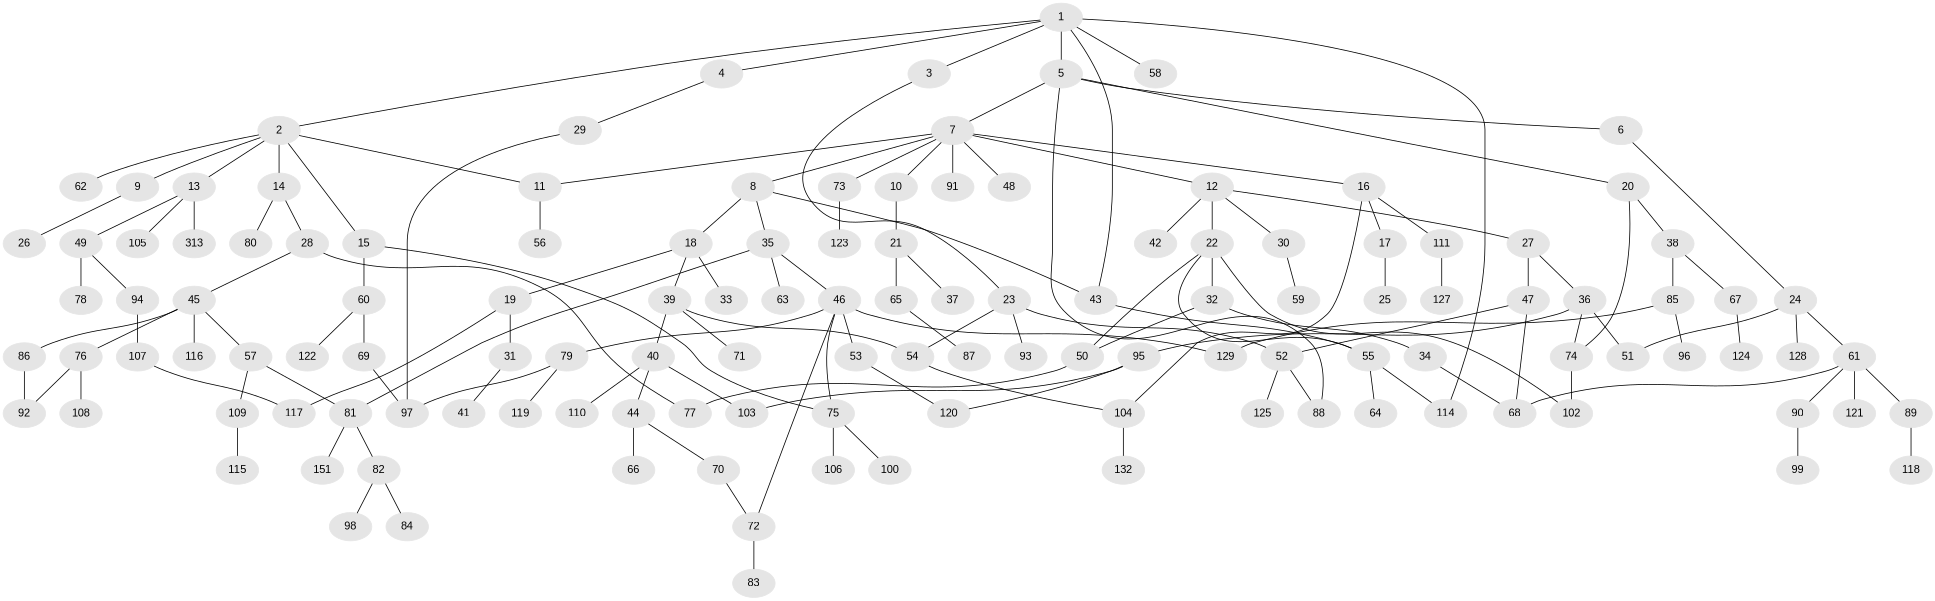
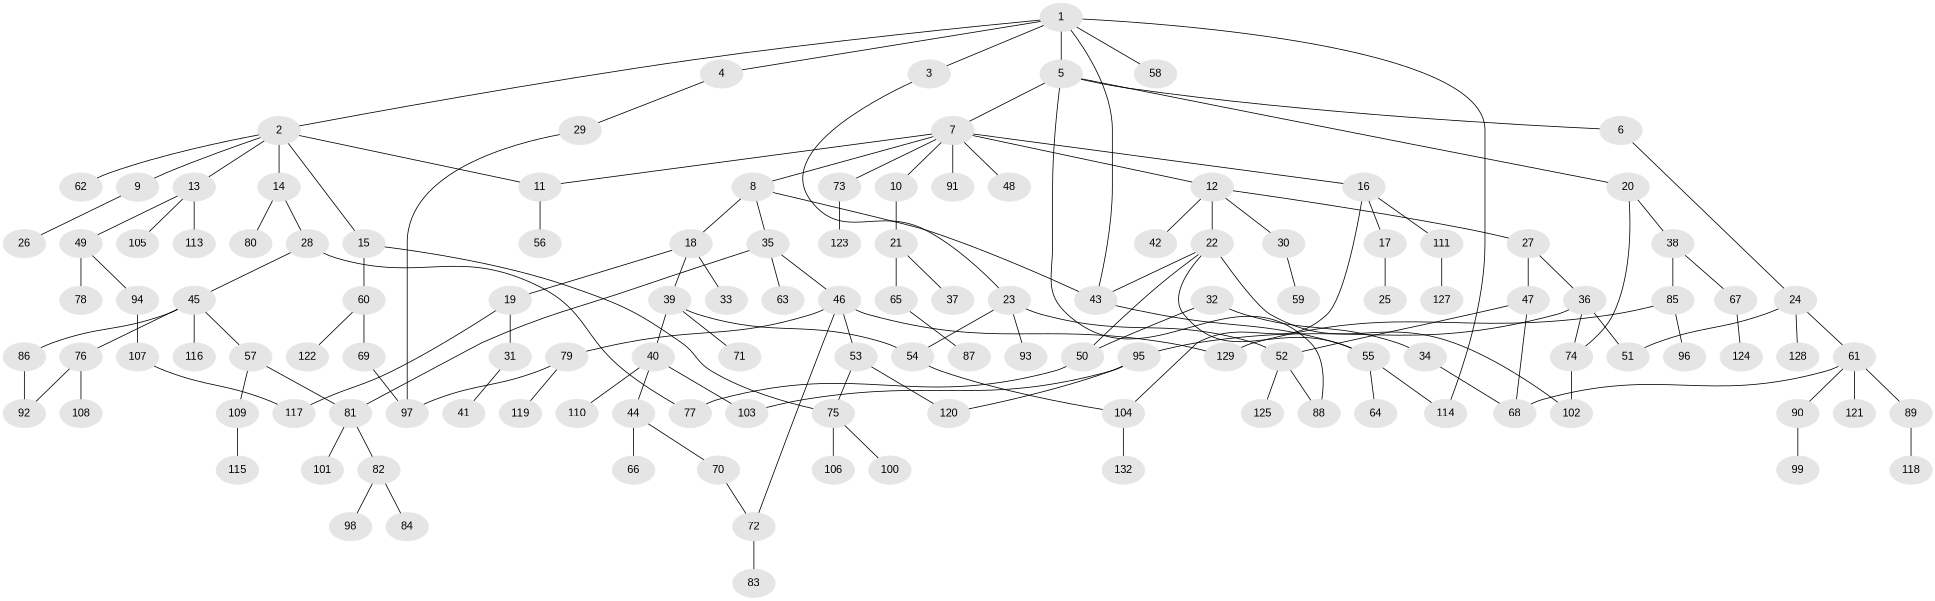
node "313": label "313" -> "113"
edge "22" -- "32": now "22" -- "43"
edge "46" -- "75": now "53" -- "75"
node "151": label "151" -> "101"
